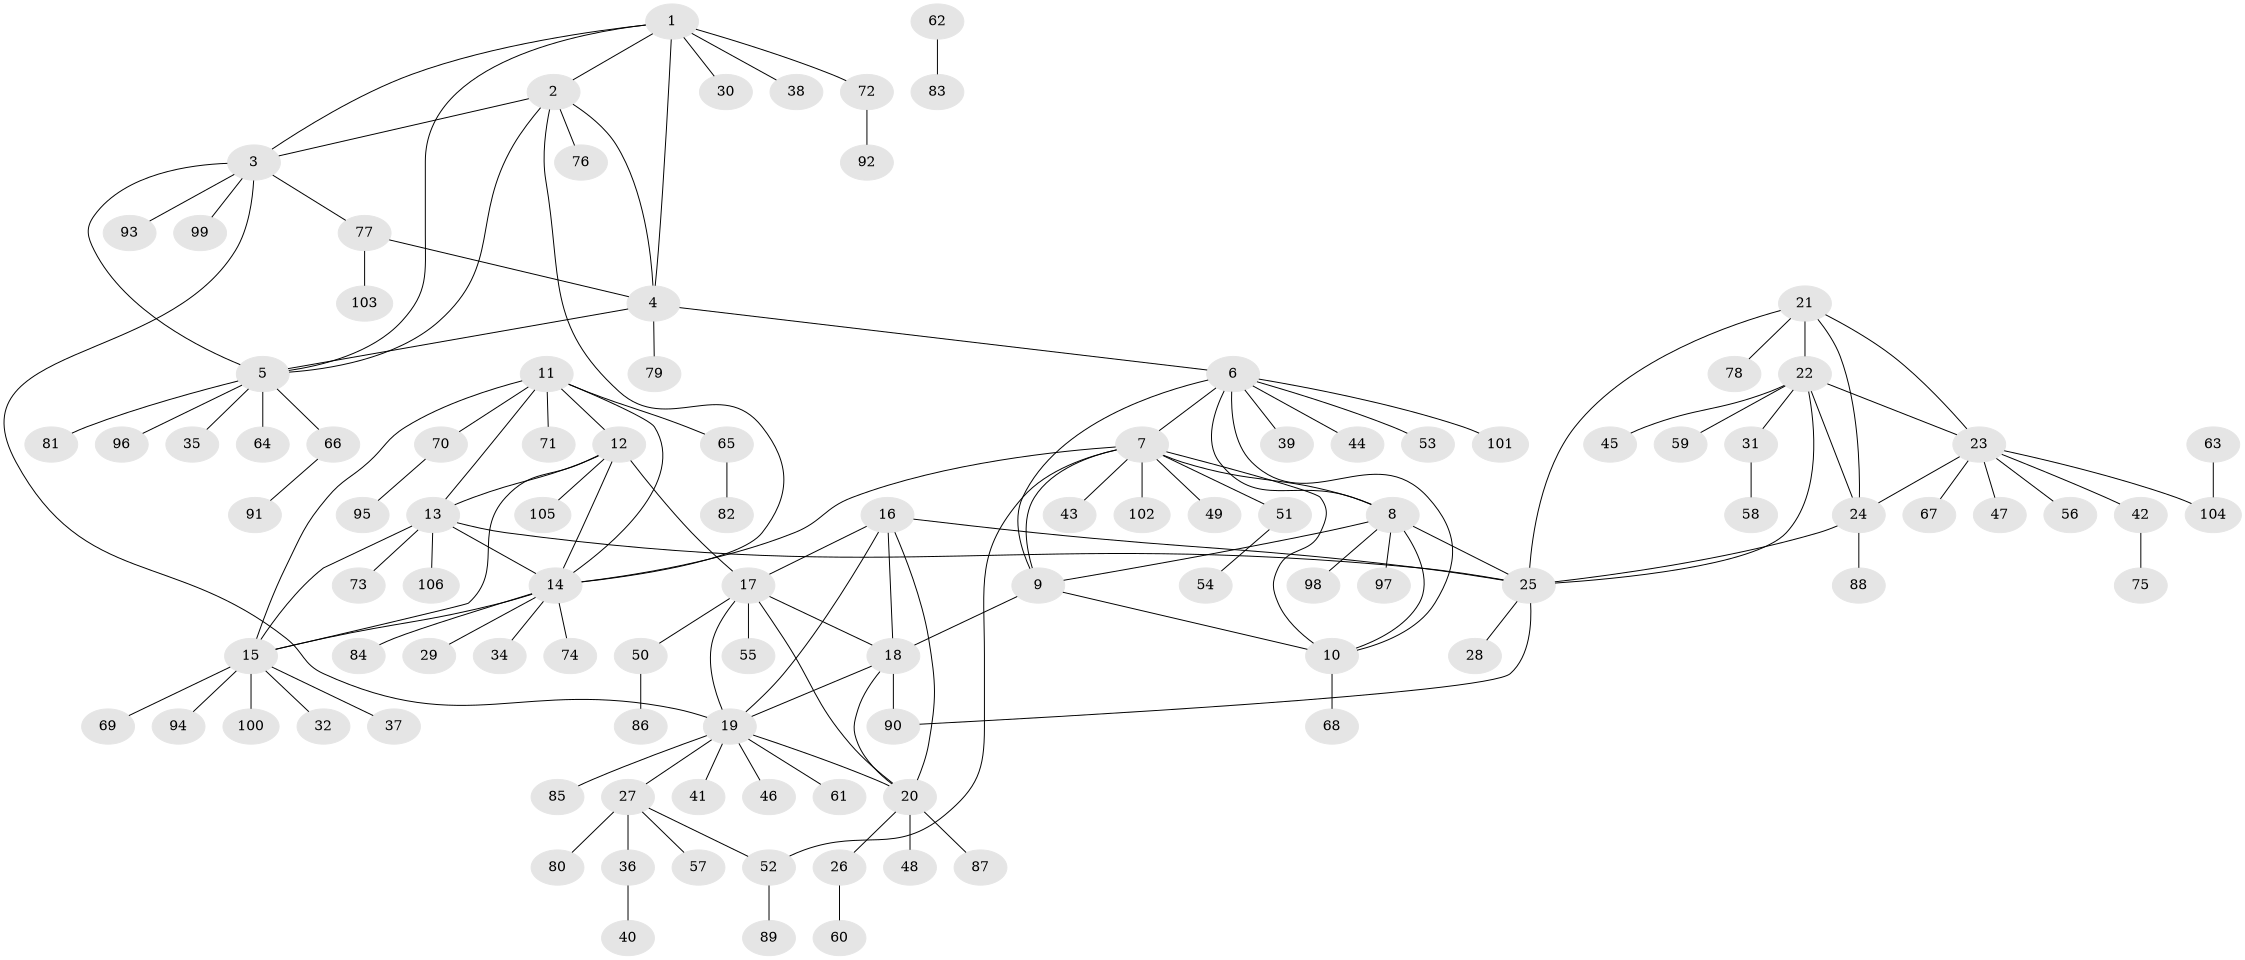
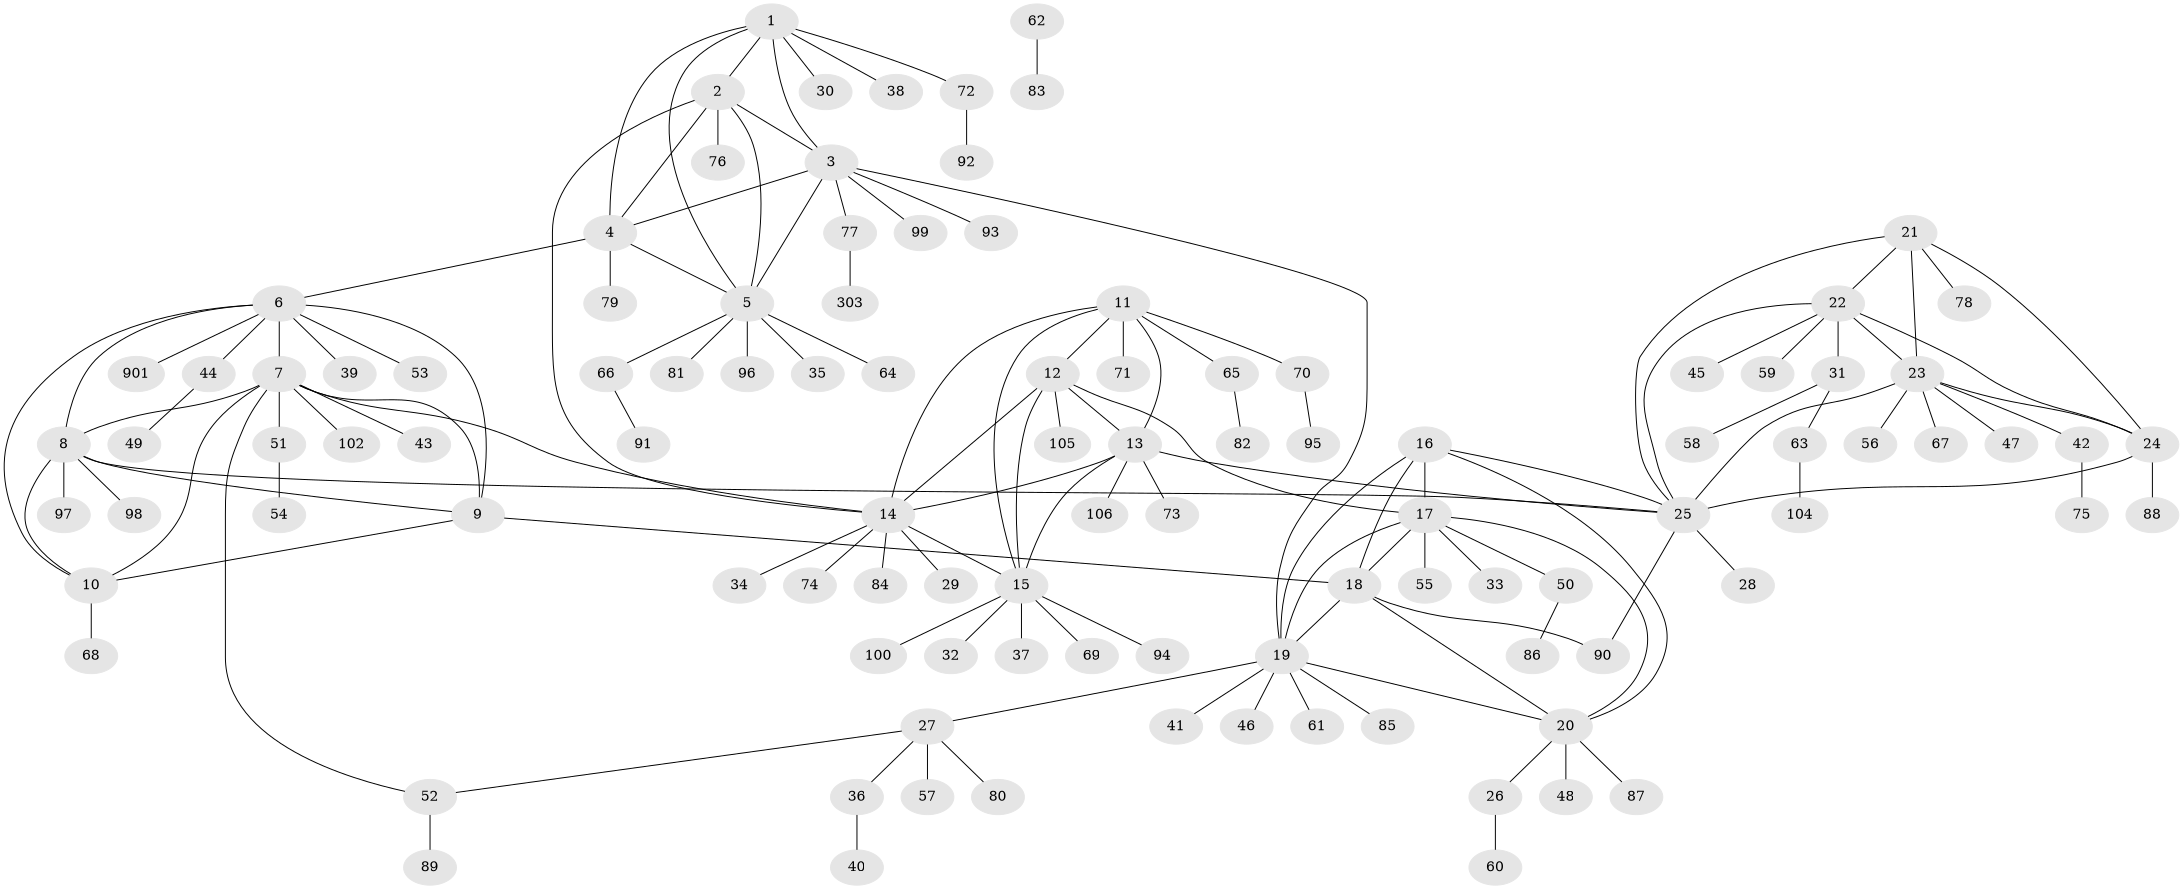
edge "77" -- "4": now "3" -- "4"
node "103": label "103" -> "303"
edge "31" -- "63": added
node "101": label "101" -> "901"
edge "23" -- "104": now "23" -- "25"
edge "7" -- "49": now "44" -- "49"
node "33": added
